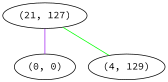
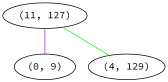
node "(21, 127)": label "(21, 127)" -> "(11, 127)"
node "(0, 0)": label "(0, 0)" -> "(0, 9)"
